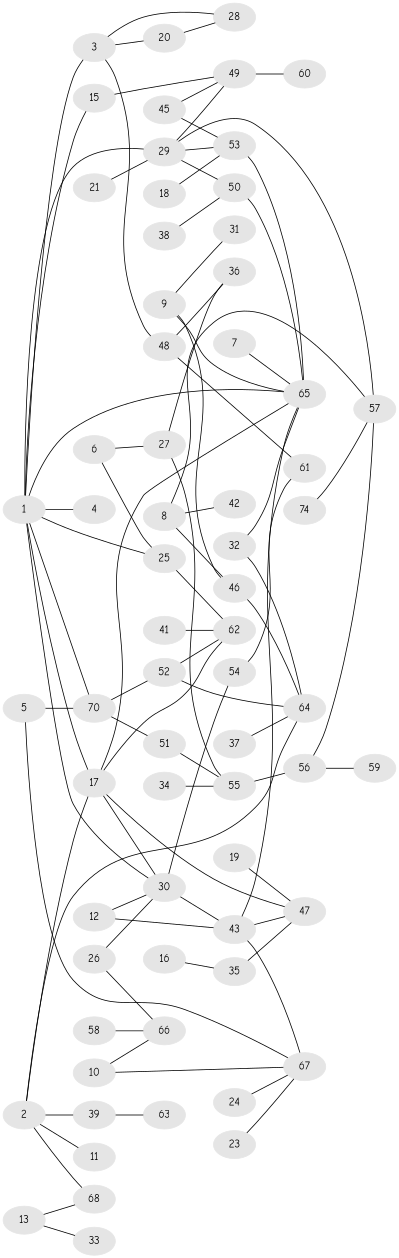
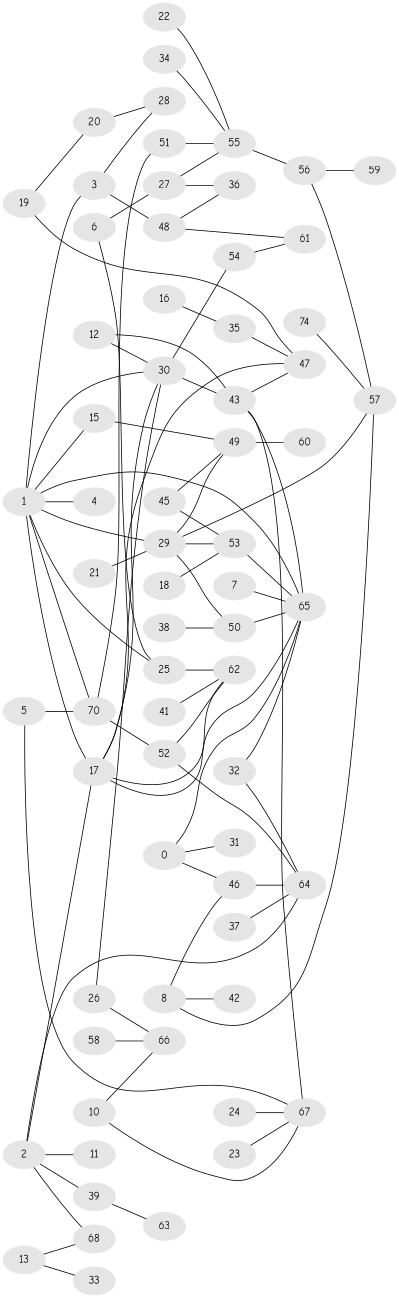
node "22": added
edge "20" -- "3": now "20" -- "19"
node "9": label "9" -> "0"
